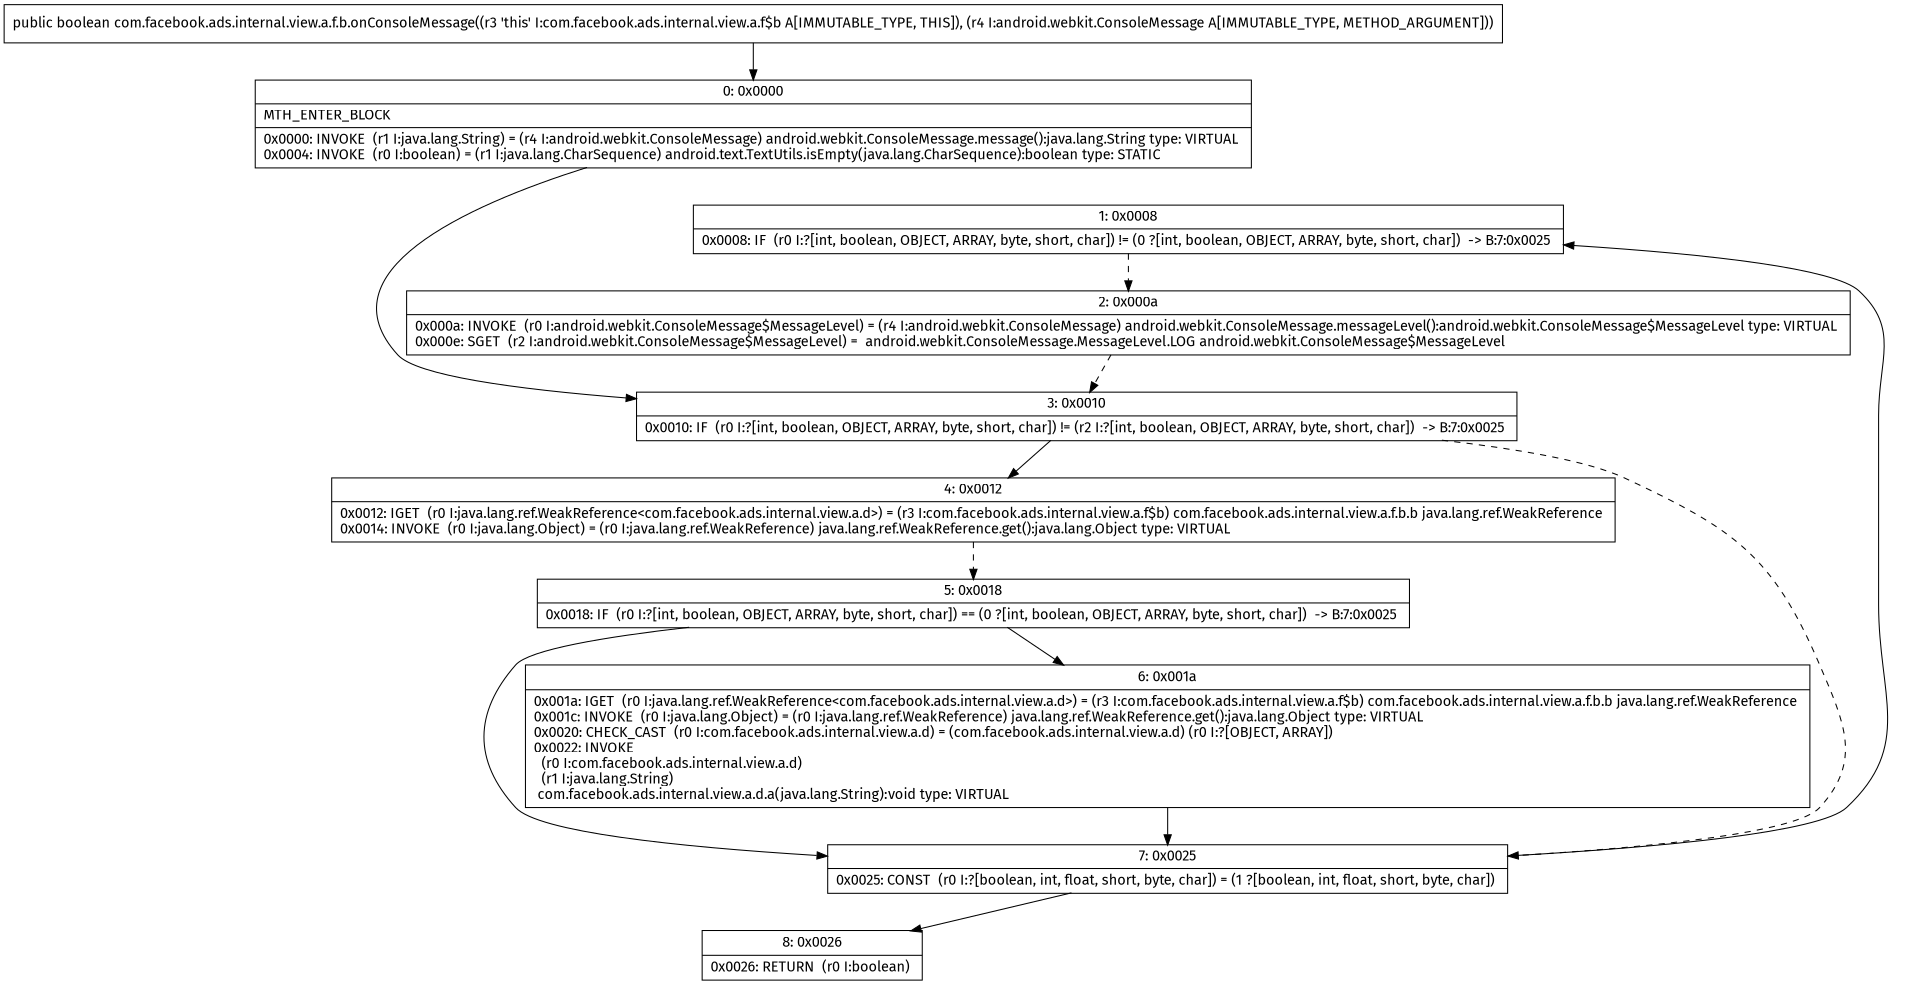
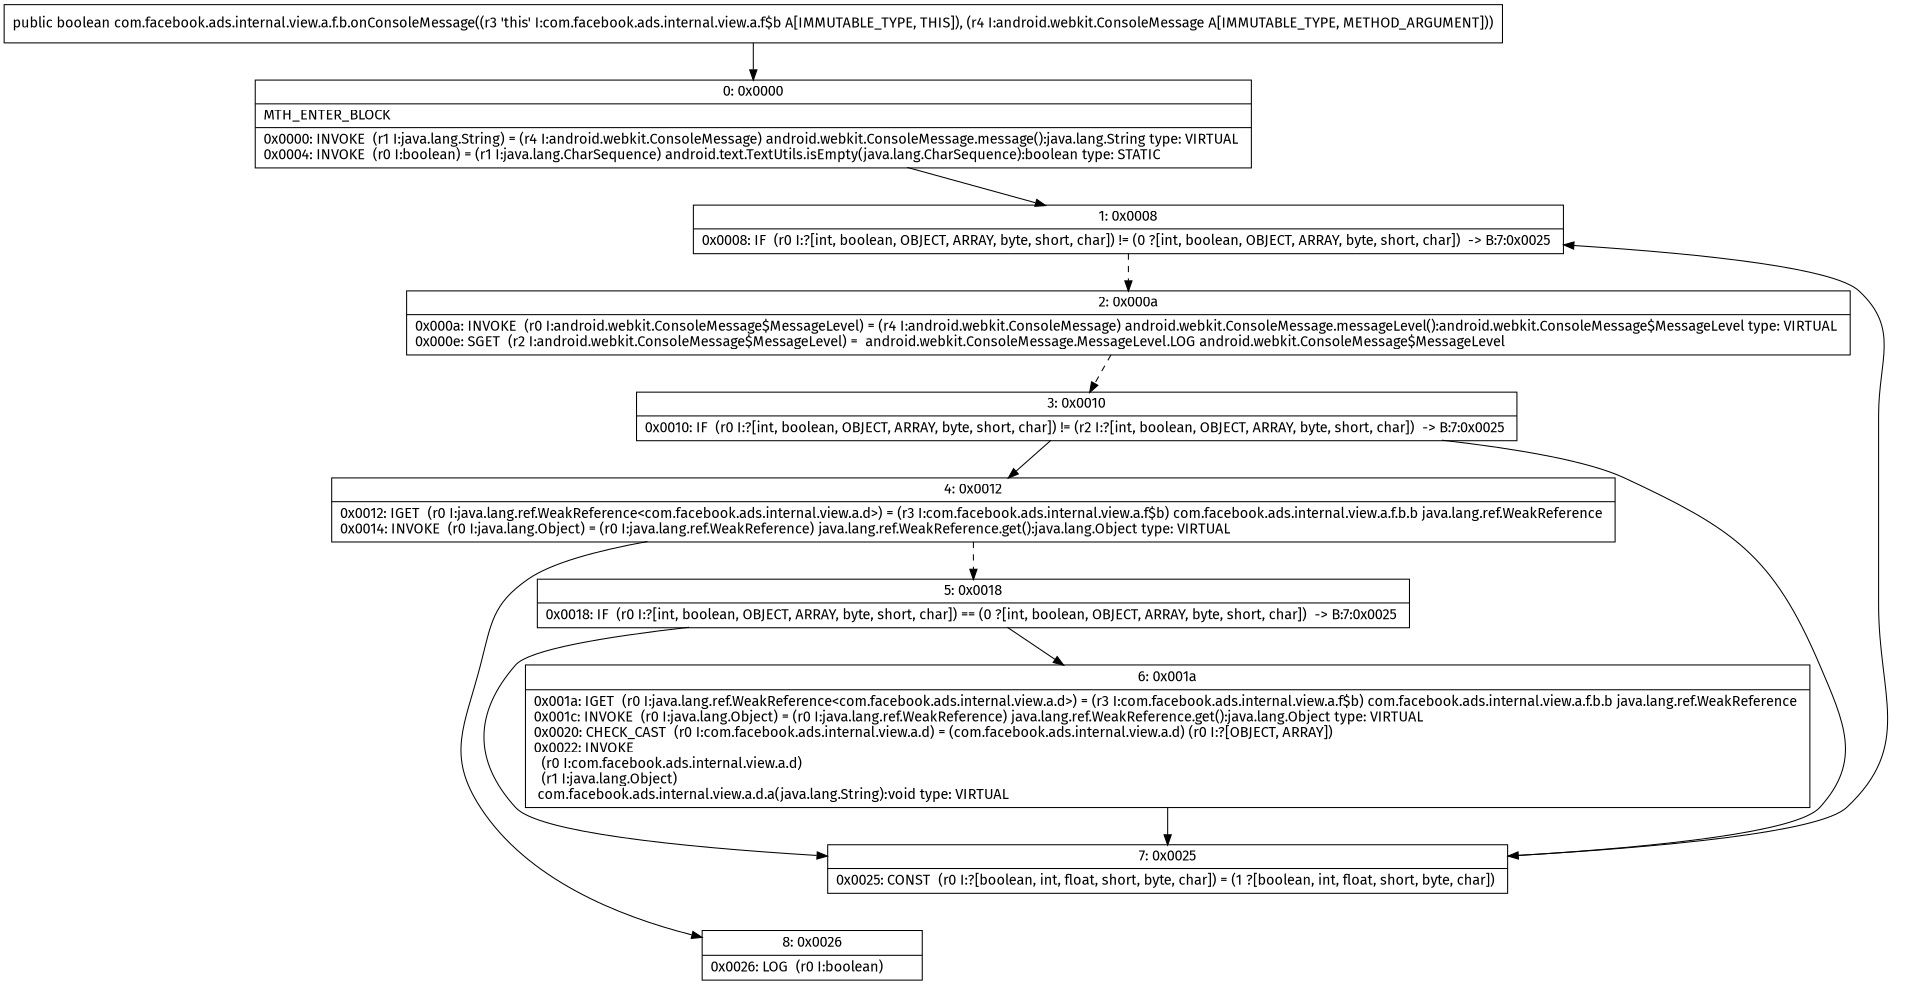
edge "0: 0x0000" -> "3: 0x0010": now "0: 0x0000" -> "1: 0x0008"
edge "3: 0x0010" -> "7: 0x0025": style dashed -> solid
node "6: 0x001a": text "(r1 I:java.lang.String)" -> "(r1 I:java.lang.Object)"
edge "7: 0x0025" -> "8: 0x0026": now "4: 0x0012" -> "8: 0x0026"
node "8: 0x0026": text "0x0026: RETURN  (r0 I:boolean)" -> "0x0026: LOG  (r0 I:boolean)"
